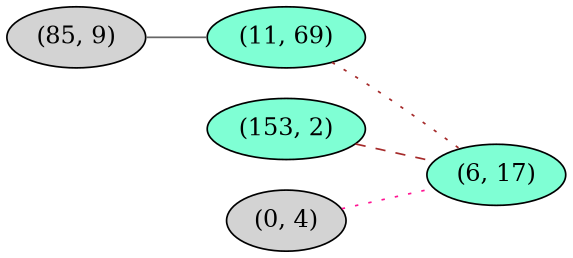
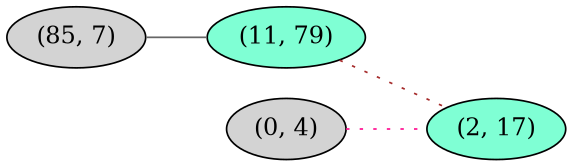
node "(85, 9)": label "(85, 9)" -> "(85, 7)"
node "(11, 69)": label "(11, 69)" -> "(11, 79)"
node "(153, 2)": removed
node "(6, 17)": label "(6, 17)" -> "(2, 17)"
